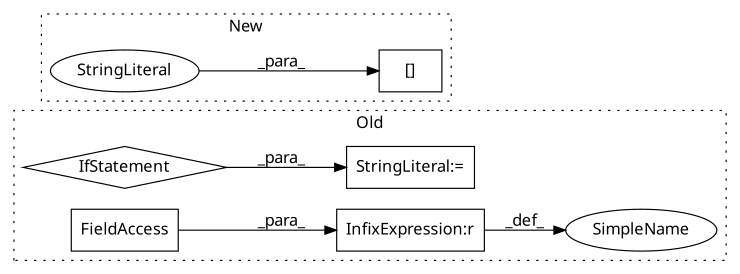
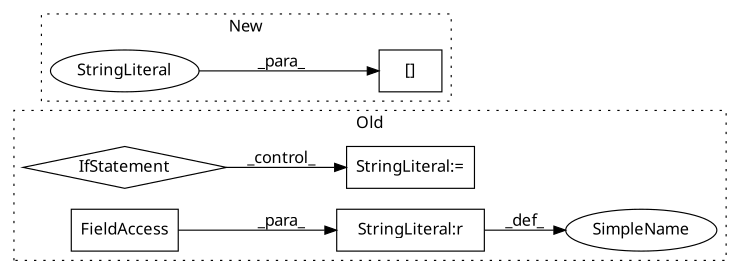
edge "IfStatement" -> "StringLiteral:=": label "_para_" -> "_control_"
node "InfixExpression:r": label "InfixExpression:r" -> "StringLiteral:r"
